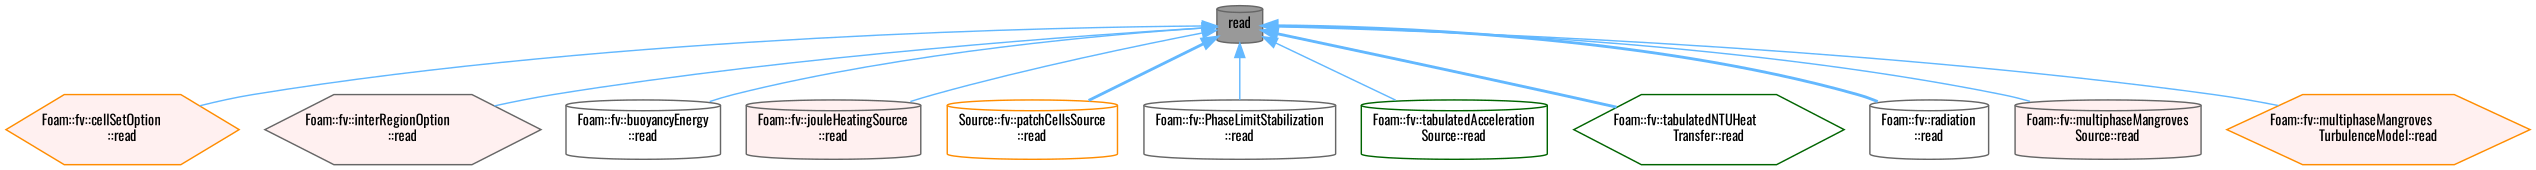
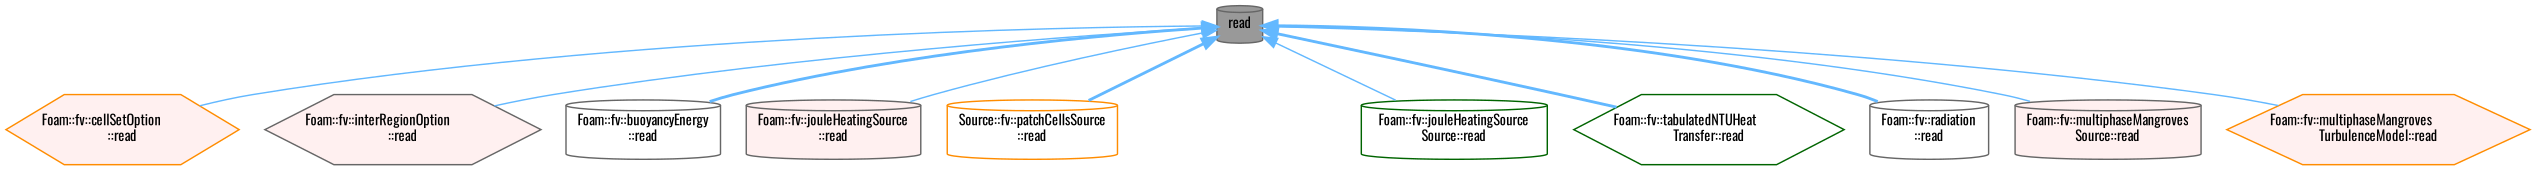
edge "Foam::fv::buoyancyEnergy ::read" -> "read": style solid -> bold
node "Foam::fv::PhaseLimitStabilization ::read": removed
node "Foam::fv::tabulatedAcceleration Source::read": label "Foam::fv::tabulatedAcceleration Source::read" -> "Foam::fv::jouleHeatingSource Source::read"
